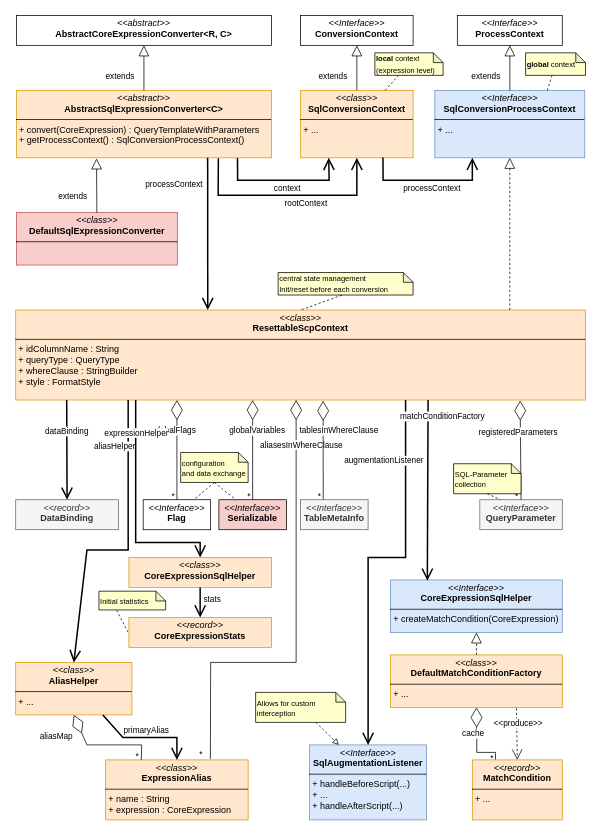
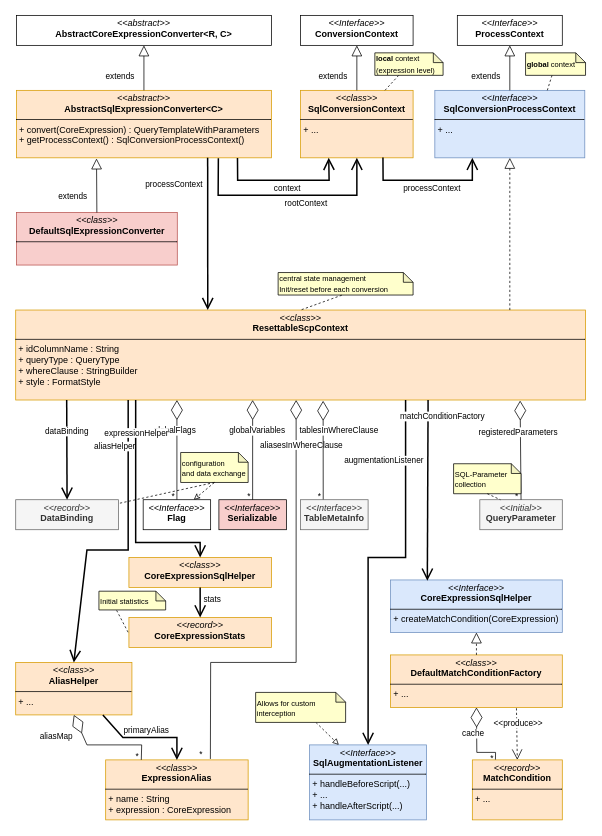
edge "configuration and data exchange" -- "<<Interface>> Serializable": now "configuration and data exchange" -- "<<record>> DataBinding"
edge "configuration and data exchange" -- "<<Interface>> Flag": arrowhead none -> classic
node "<<Interface>> QueryParameter": label "<<Interface>> QueryParameter" -> "<<Initial>> QueryParameter"
